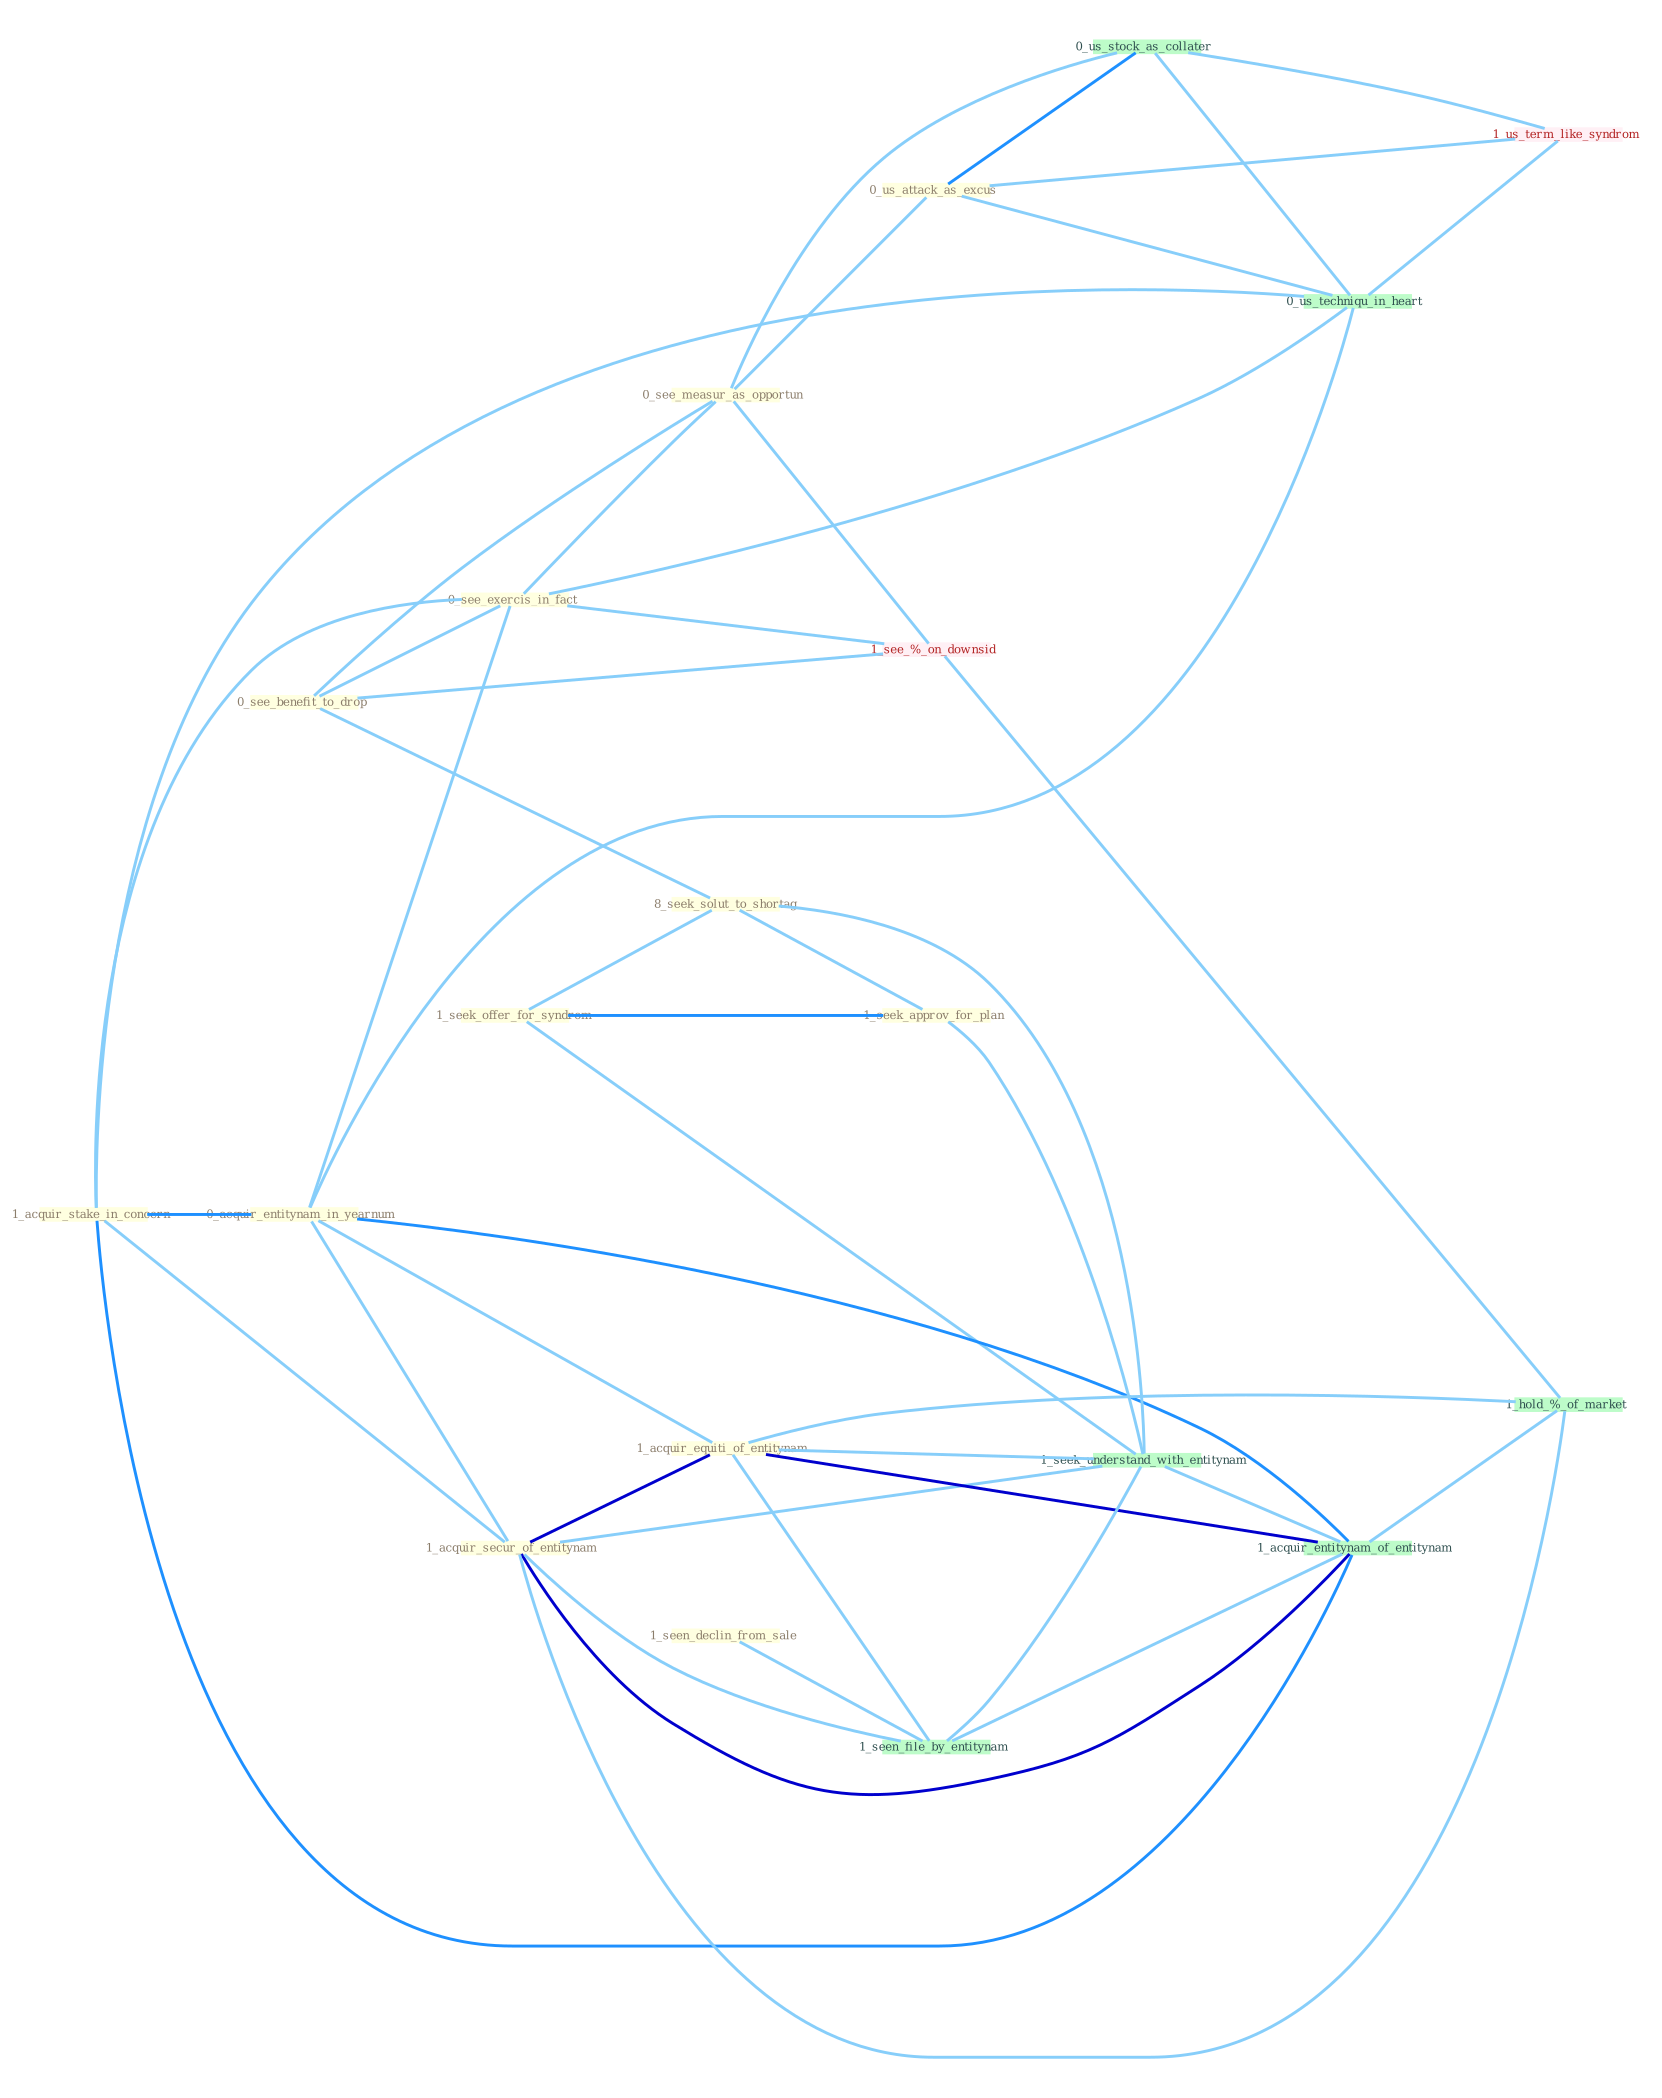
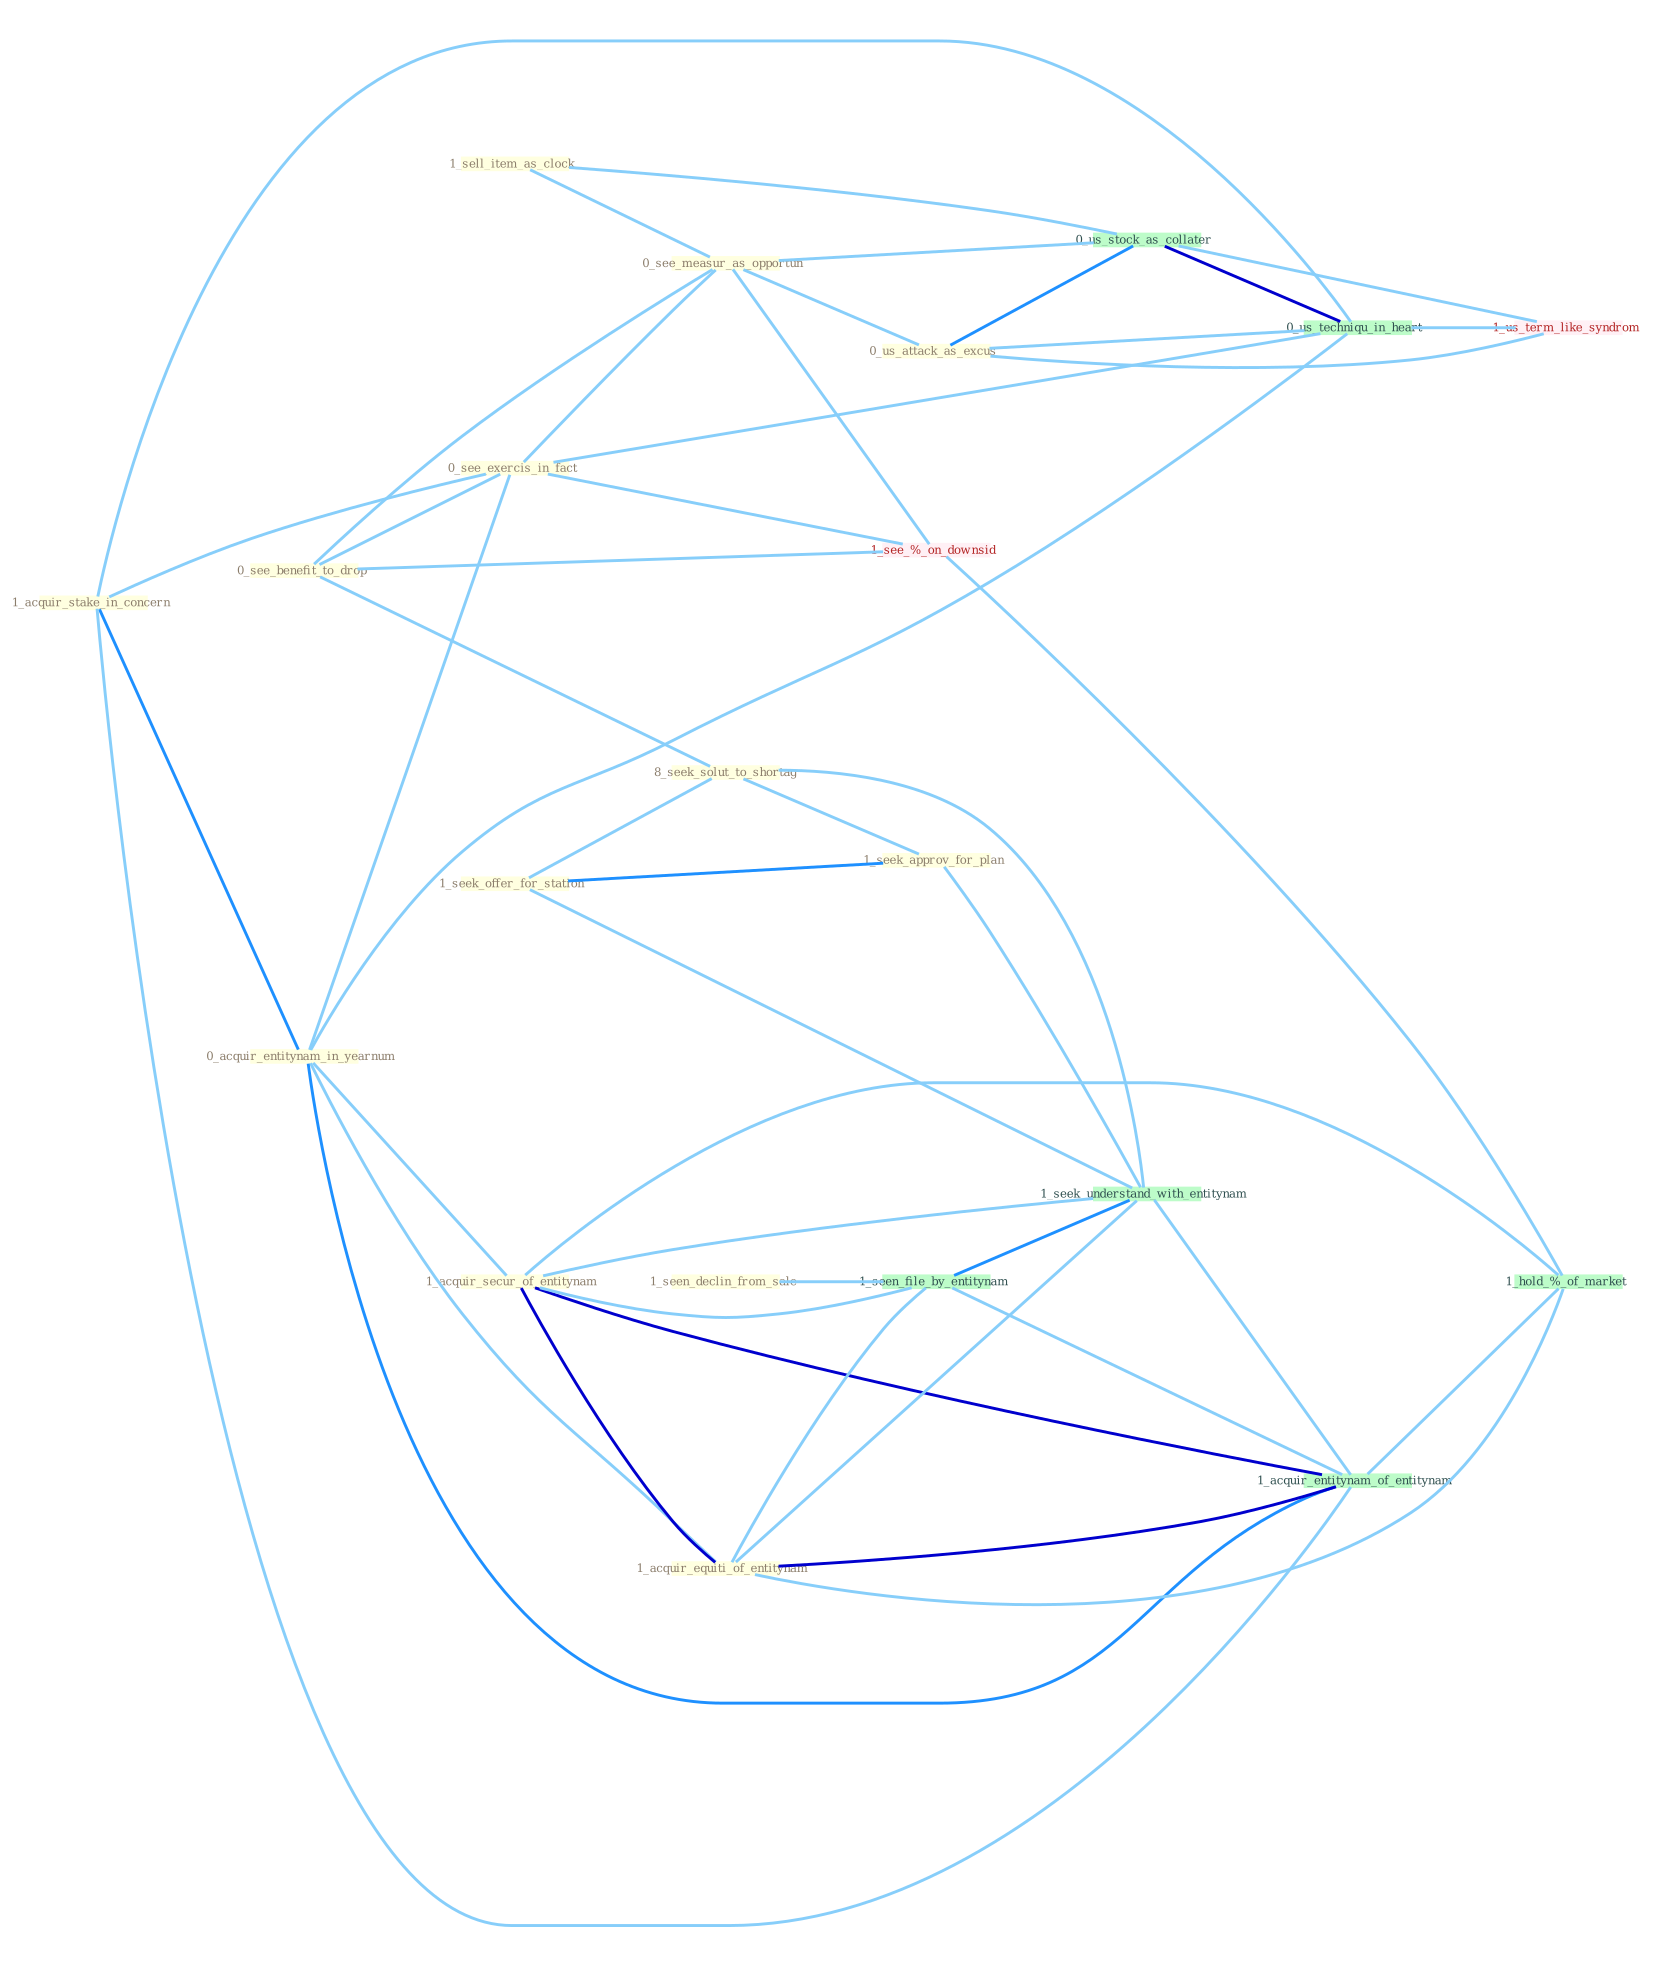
node "1_sell_item_as_clock": added
edge "0_us_stock_as_collater" -- "0_us_techniqu_in_heart": color #87cefa -> #0000cd
node "1_seek_offer_for_syndrom": label "1_seek_offer_for_syndrom" -> "1_seek_offer_for_station"
edge "1_acquir_stake_in_concern" -- "1_acquir_secur_of_entitynam": removed
edge "1_seek_understand_with_entitynam" -- "1_seen_file_by_entitynam": color #87cefa -> #1e90ff
edge "1_acquir_stake_in_concern" -- "1_acquir_entitynam_of_entitynam": color #1e90ff -> #87cefa
